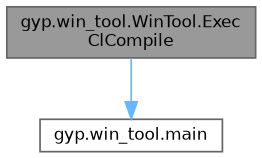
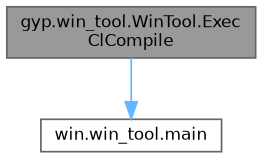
node "gyp.win_tool.main": label "gyp.win_tool.main" -> "win.win_tool.main"
